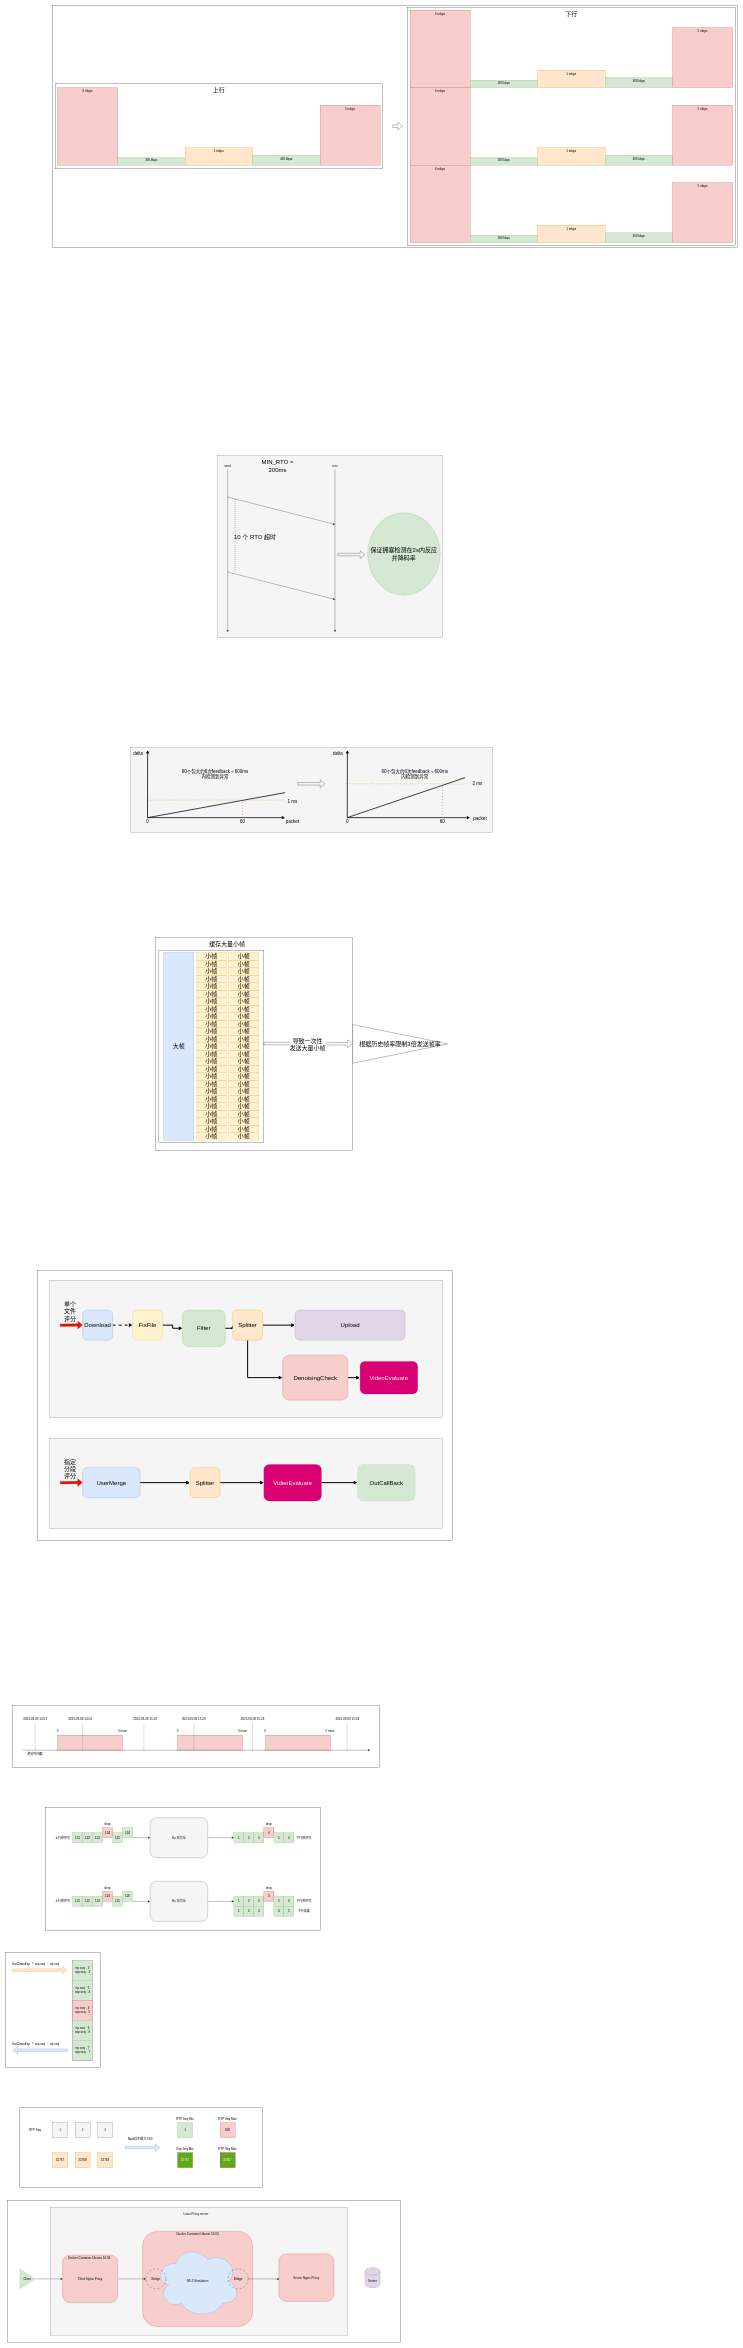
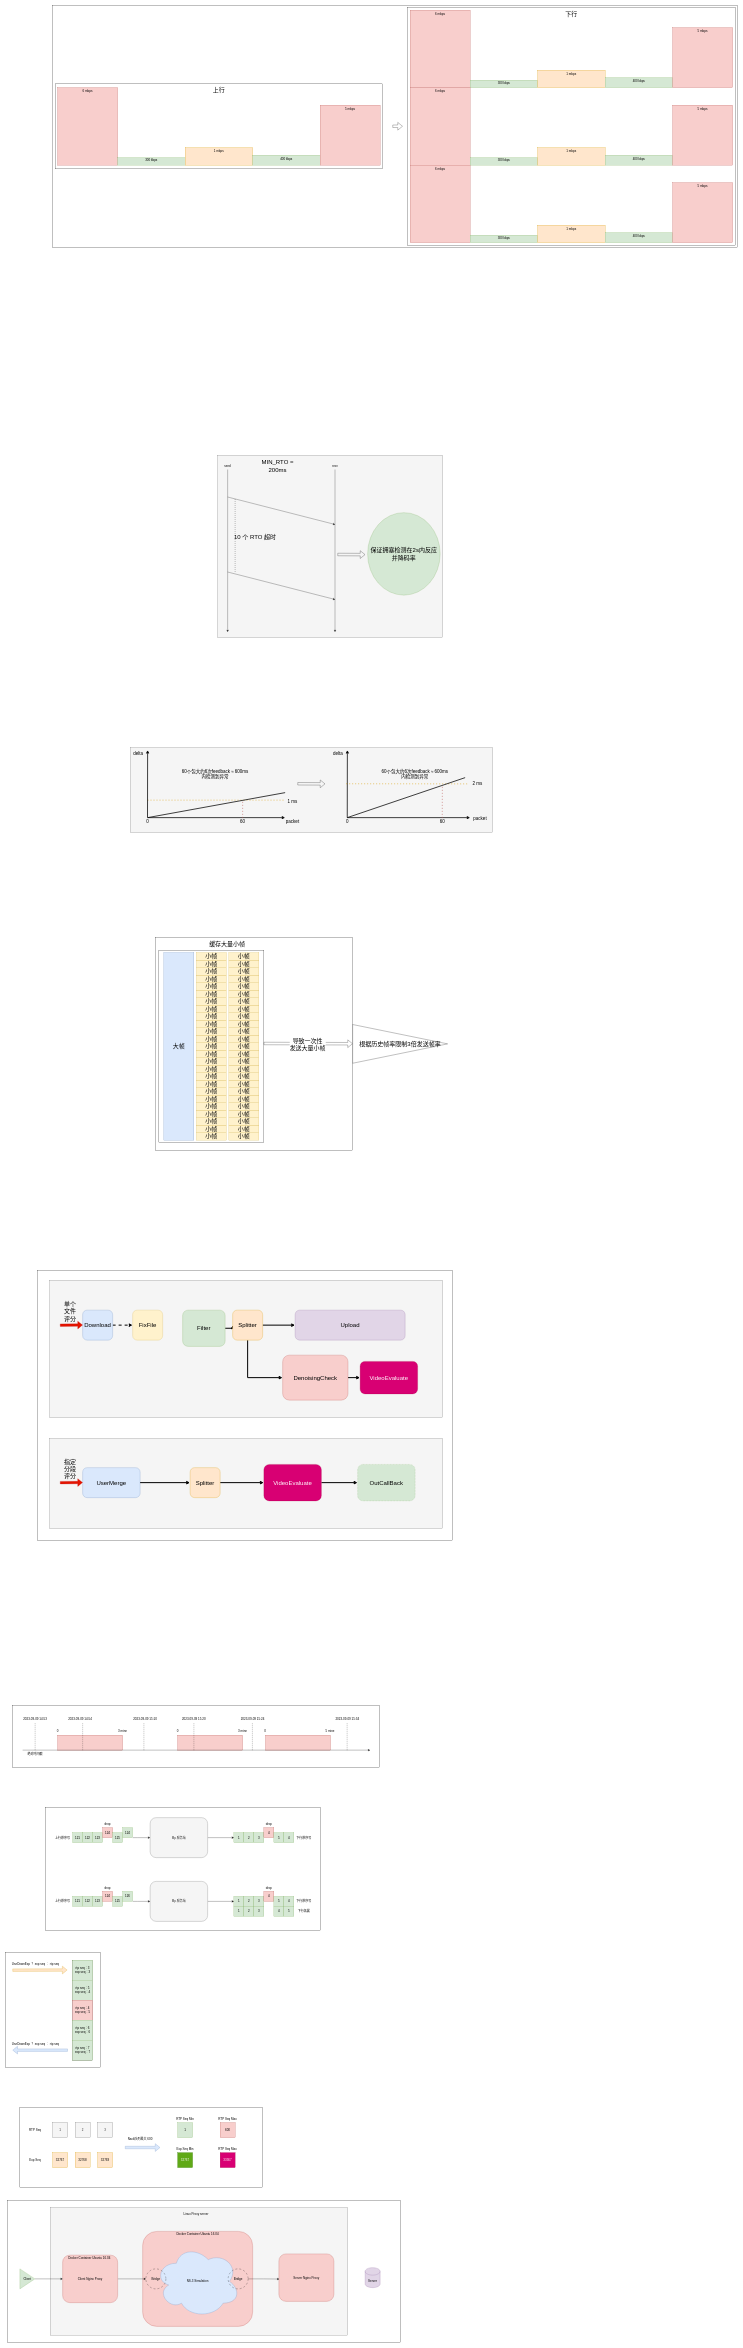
edge "FixFile" -> "Filter": removed
node "Exp Seq": added
node "33367": fillcolor #60a917 -> #d80073
